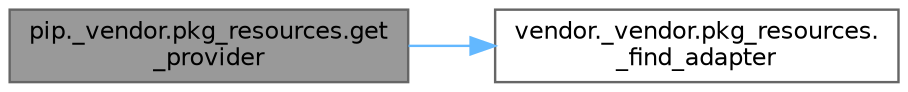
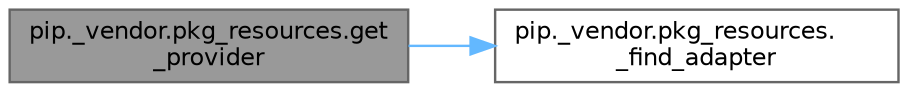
node "vendor._vendor.pkg_resources. _find_adapter": label "vendor._vendor.pkg_resources. _find_adapter" -> "pip._vendor.pkg_resources. _find_adapter"
